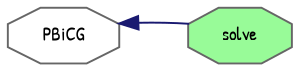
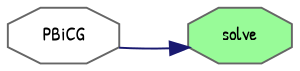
edge "solve" -> "PBiCG": reversed
